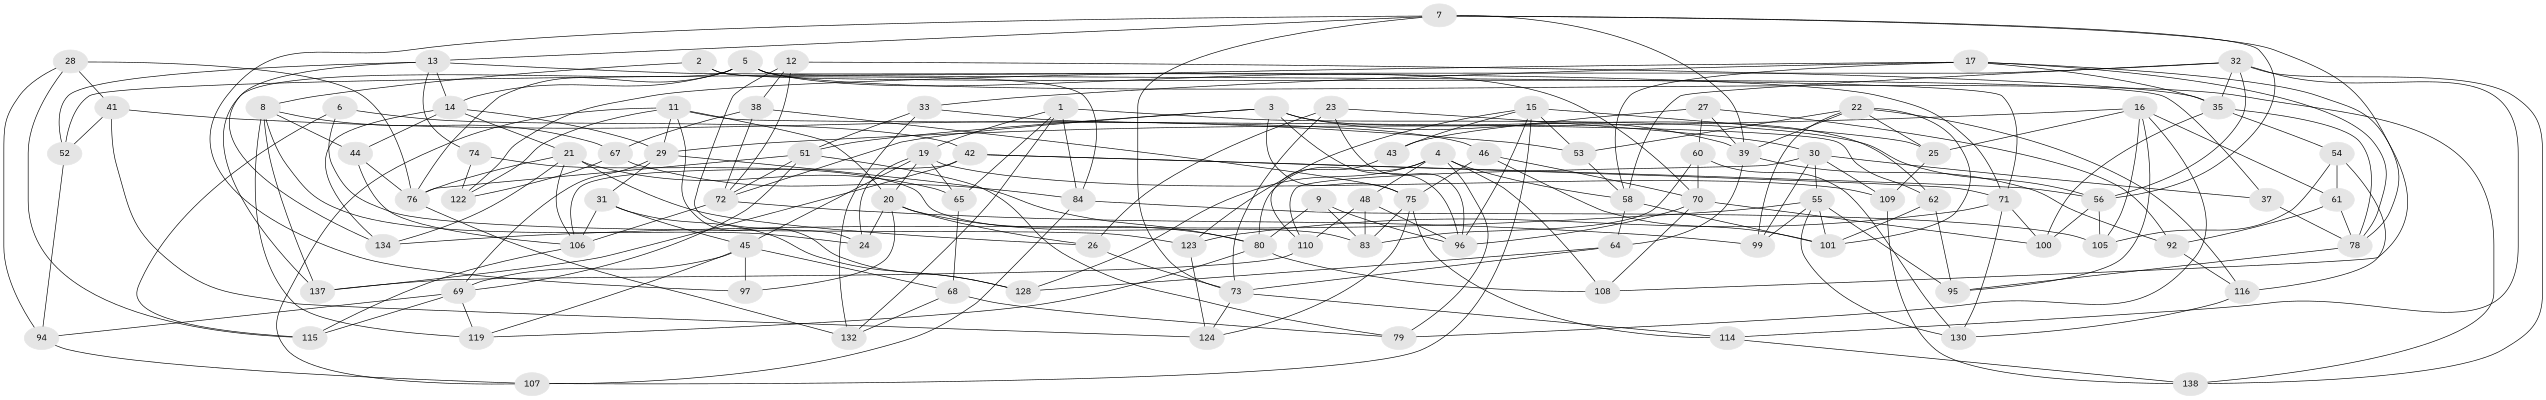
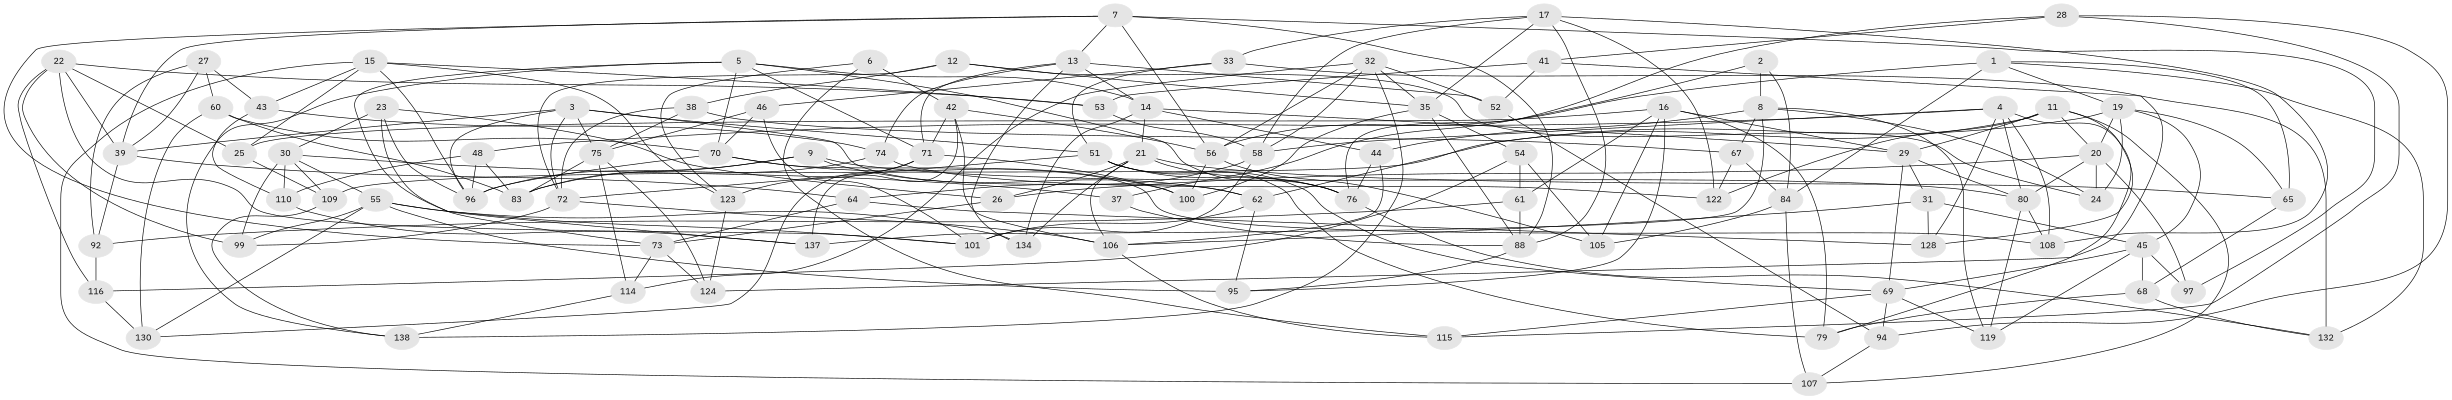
edge "43" -- "74": added
edge "9" -- "62": added
node "78": label "78" -> "88"
